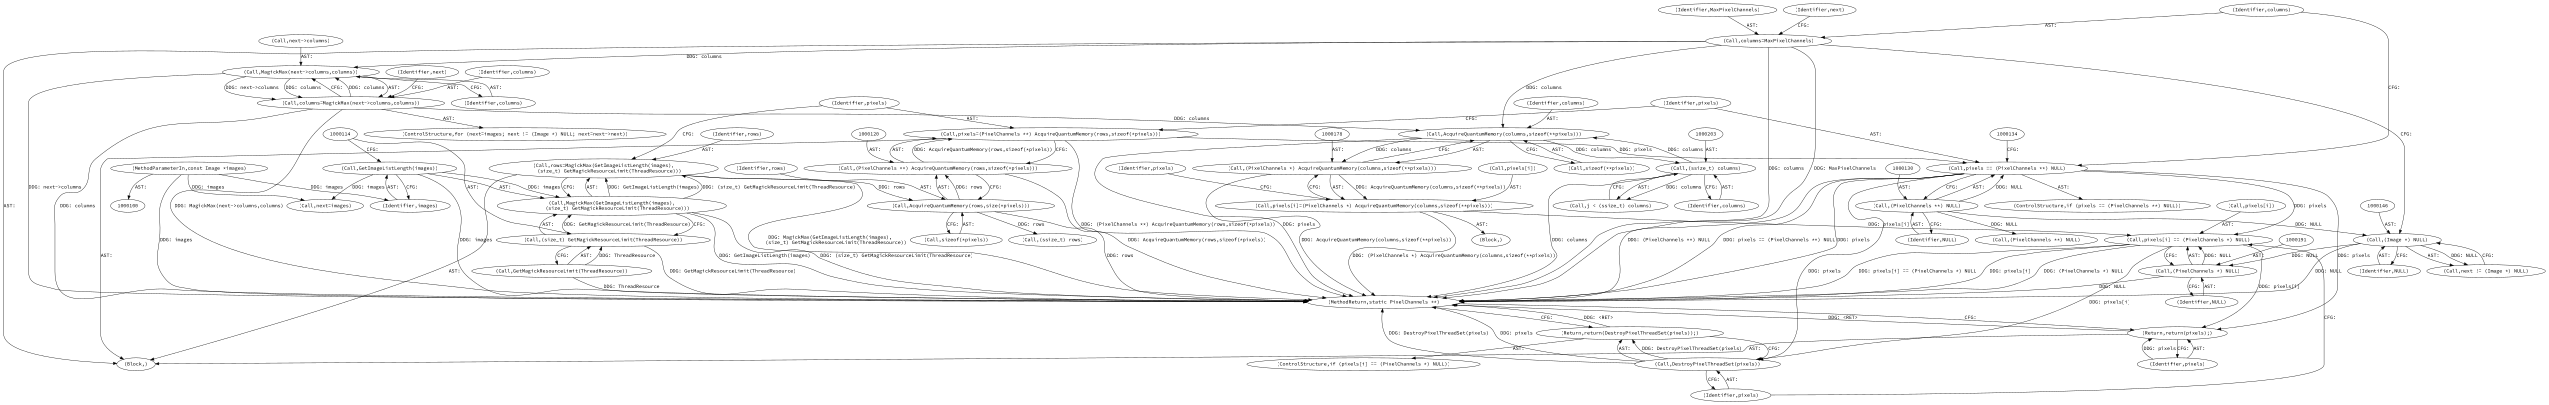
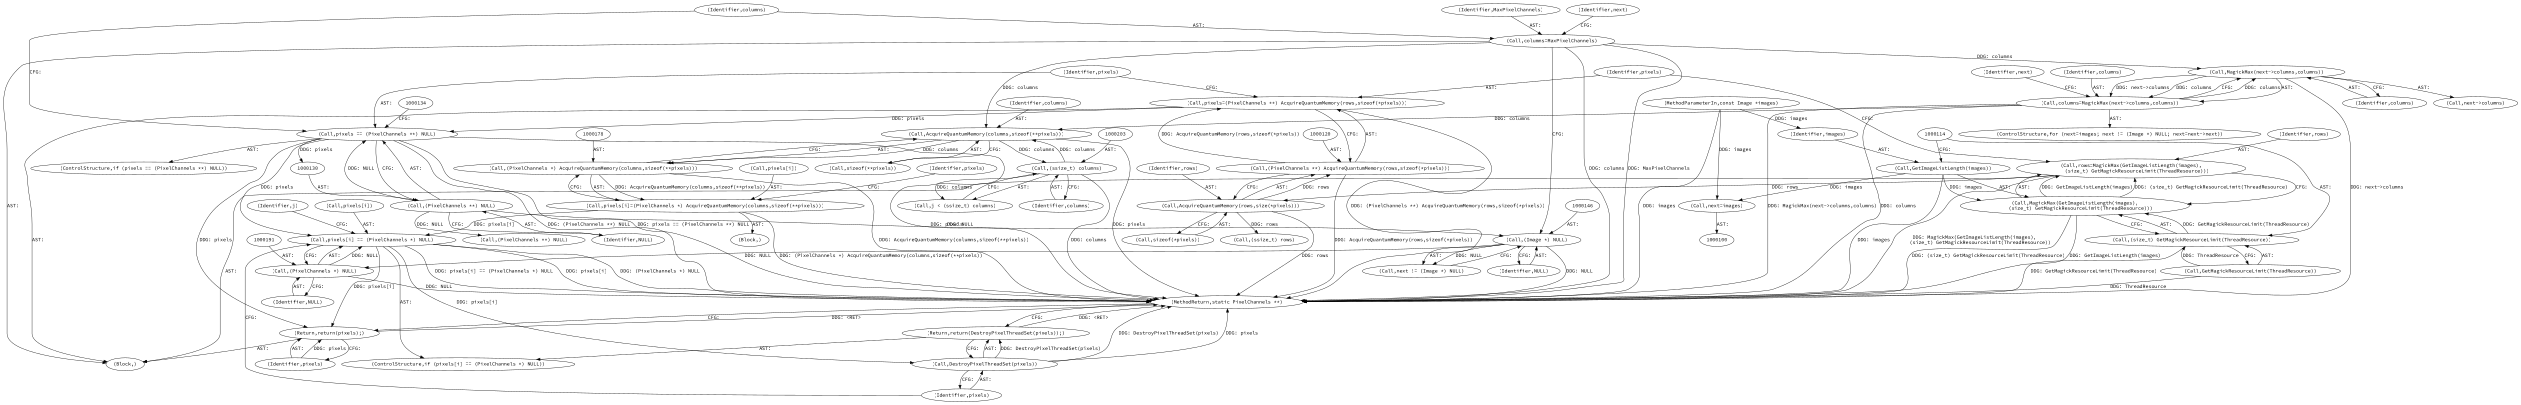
edge "(Call,next->columns)" -> "(Call,MagickMax(next->columns,columns))": reversed
edge "(MethodParameterIn,const Image *images)" -> "1000100": now "(Call,next=images)" -> "1000100"
edge "(Call,GetImageListLength(images))" -> "(Identifier,images)": removed, label "CFG:"
node "(Identifier,j)": added
edge "(Call,pixels == (PixelChannels **) NULL)" -> "(Call,DestroyPixelThreadSet(pixels))": now "(Call,pixels == (PixelChannels **) NULL)" -> "1000130"
edge "(Call,pixels[i] == (PixelChannels *) NULL)" -> "(ControlStructure,if (pixels[i] == (PixelChannels *) NULL))": added, label "AST:"
